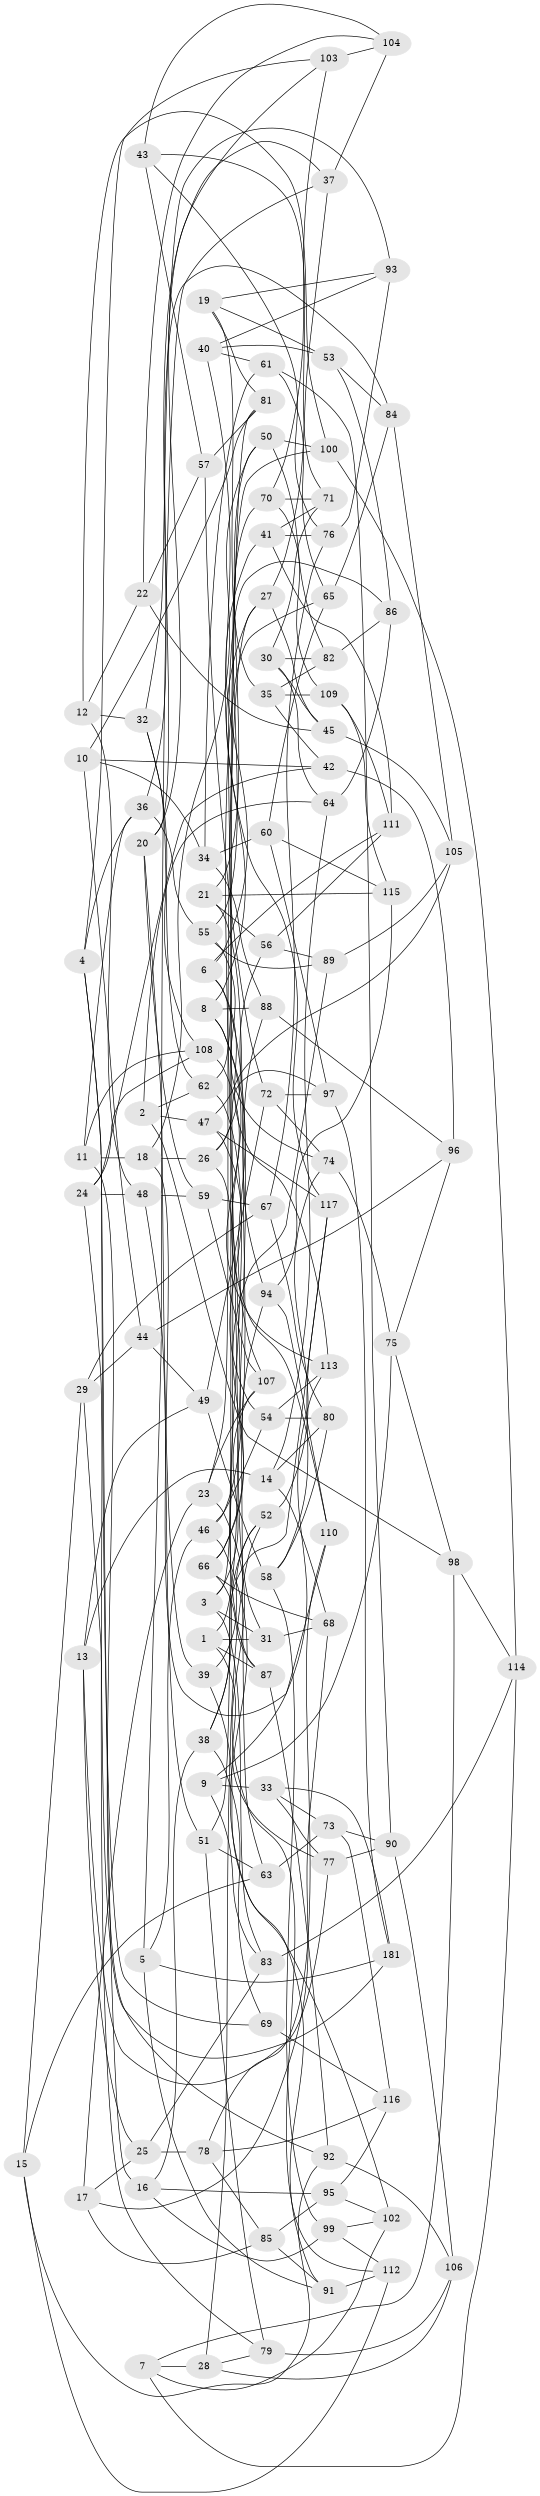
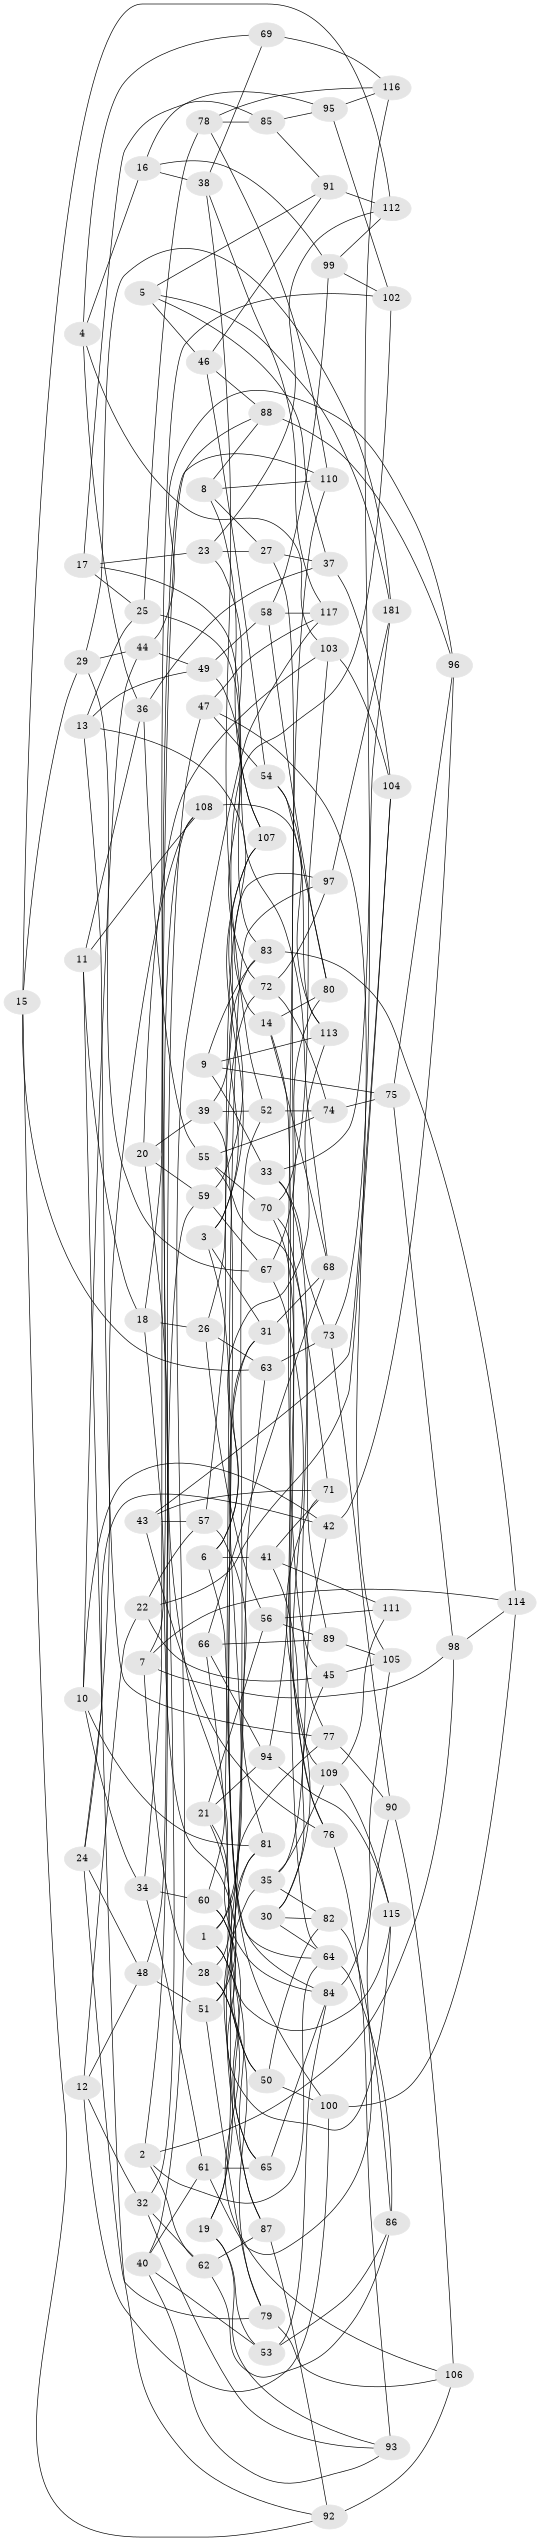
edge "111" -- "6": now "64" -- "6"
edge "39" -- "84": added
